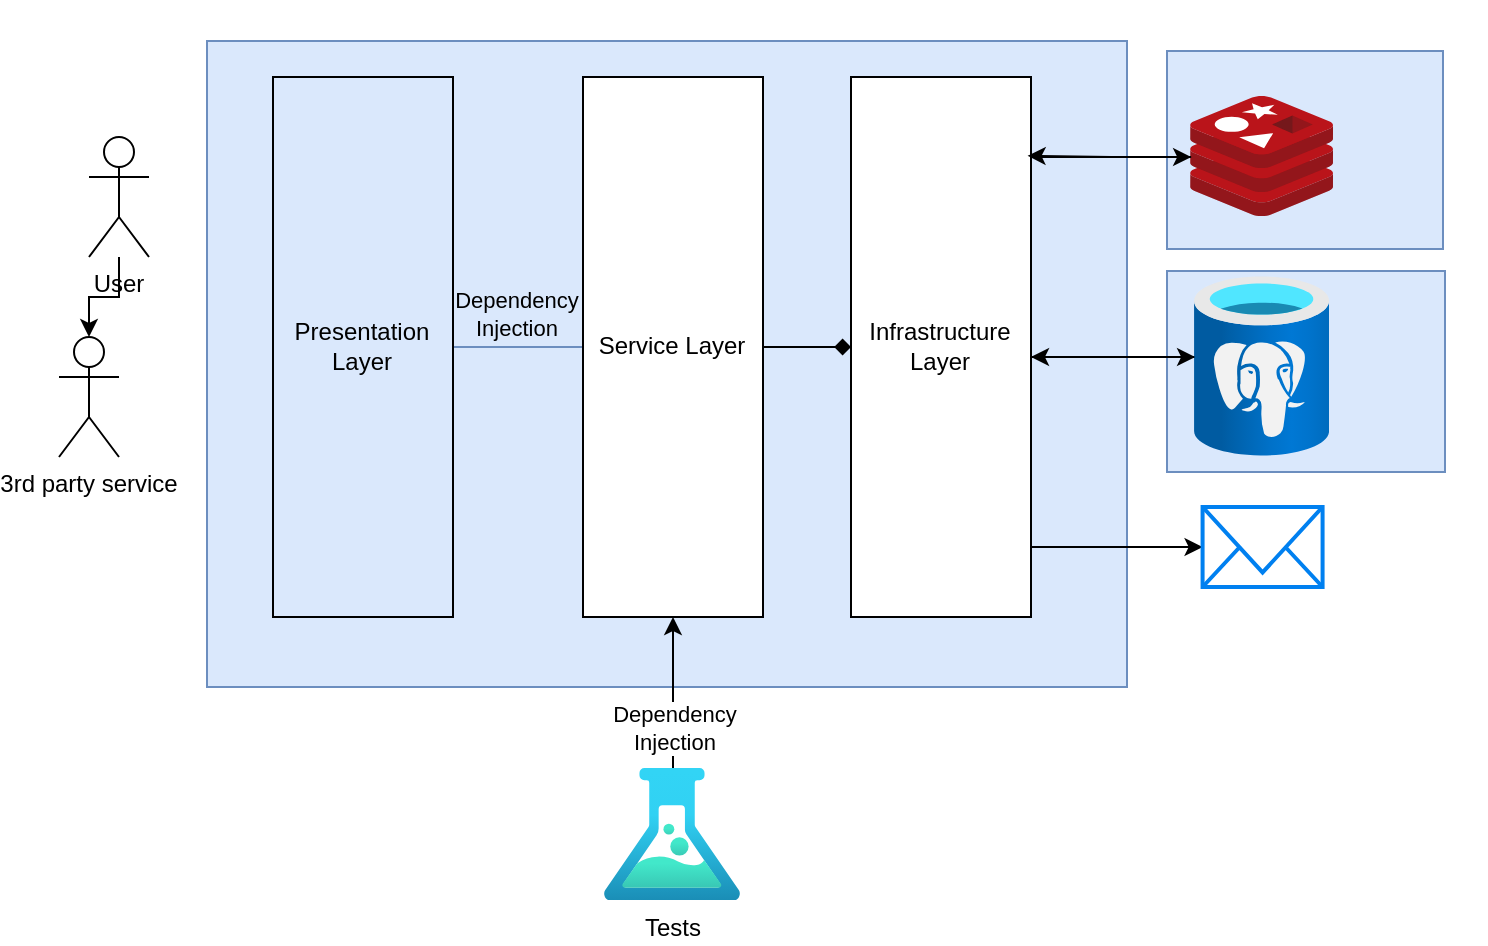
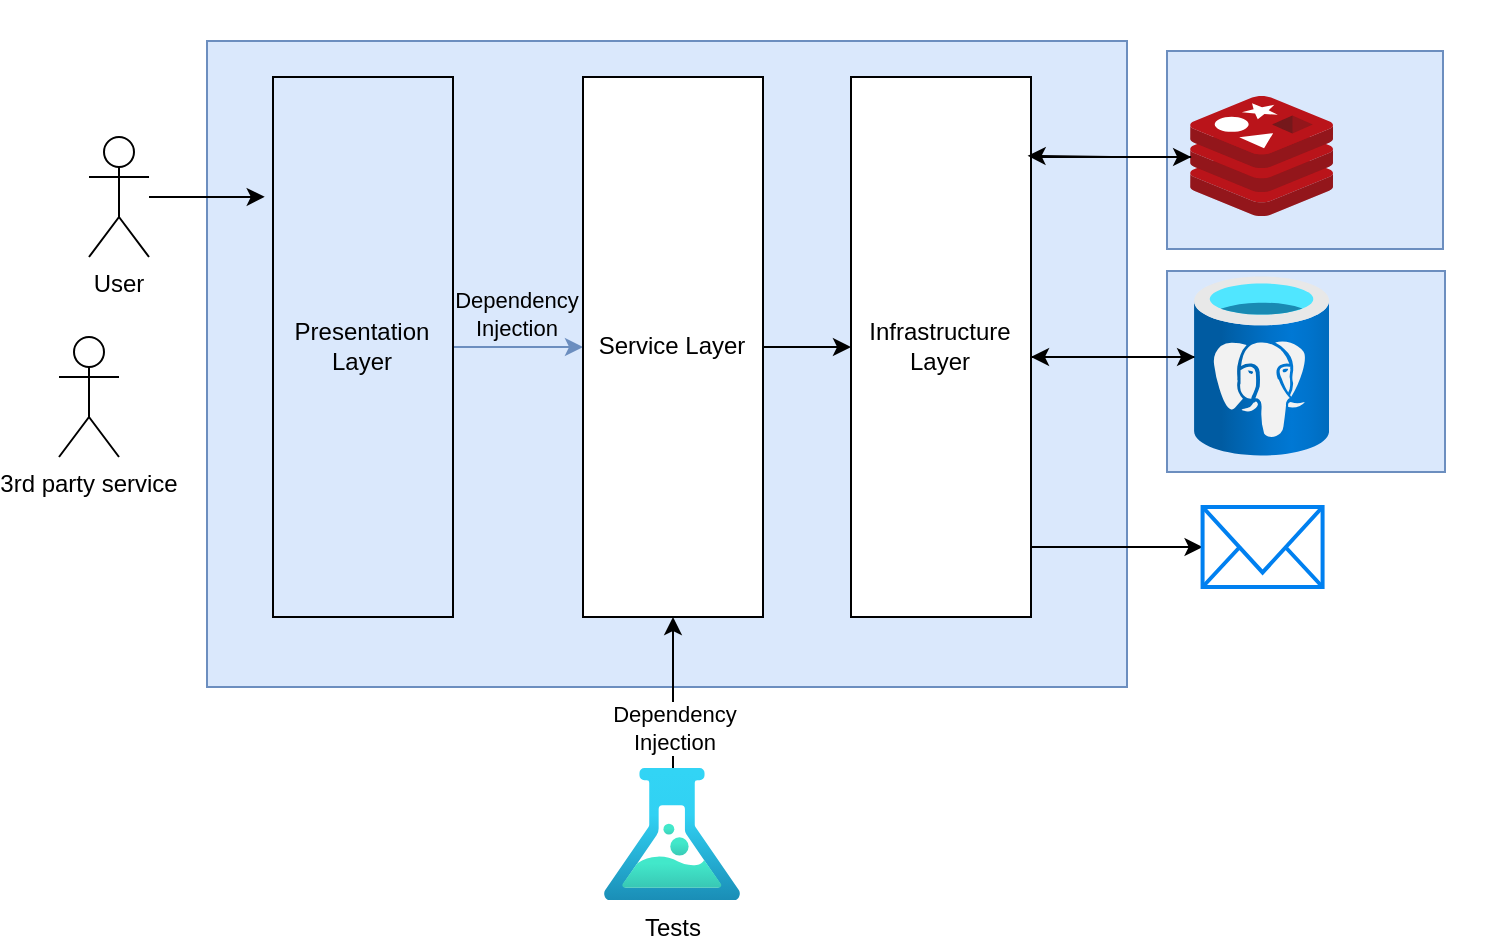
edge "User" -> "3rd party service": now "User" -> "Presentation Layer"
edge "Presentation Layer" -- "Service Layer": arrowhead none -> classic
edge "Service Layer" -> "Infrastructure Layer": arrowhead diamond -> classic
